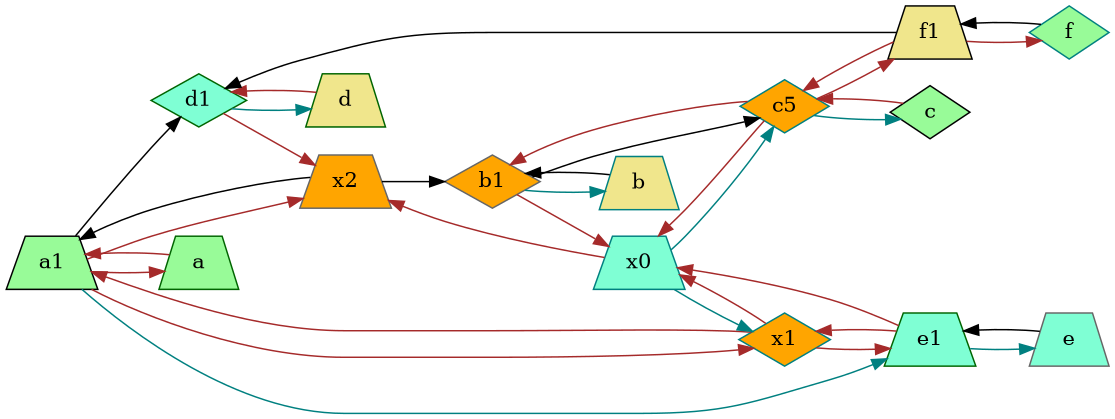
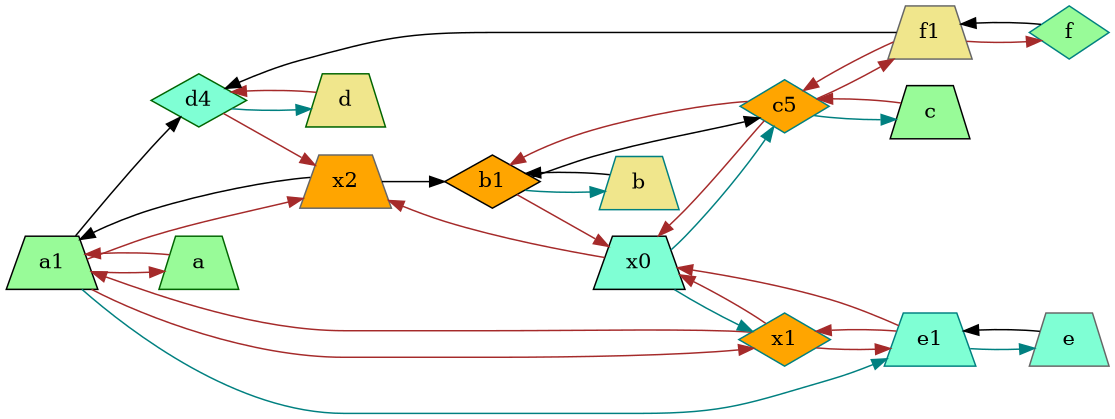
node "f1": color black -> gray40
node "d1": label "d1" -> "d4"
node "c": shape diamond -> trapezium
node "b1": color gray40 -> black
node "x0": color teal -> black
node "e1": color darkgreen -> teal
